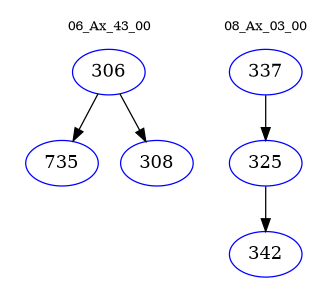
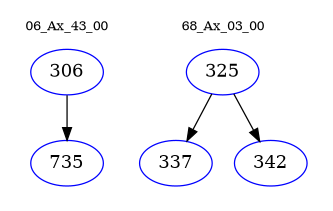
cluster "08_Ax_03_00": label "08_Ax_03_00" -> "68_Ax_03_00"
edge "337" -> "325": reversed
node "308": removed
